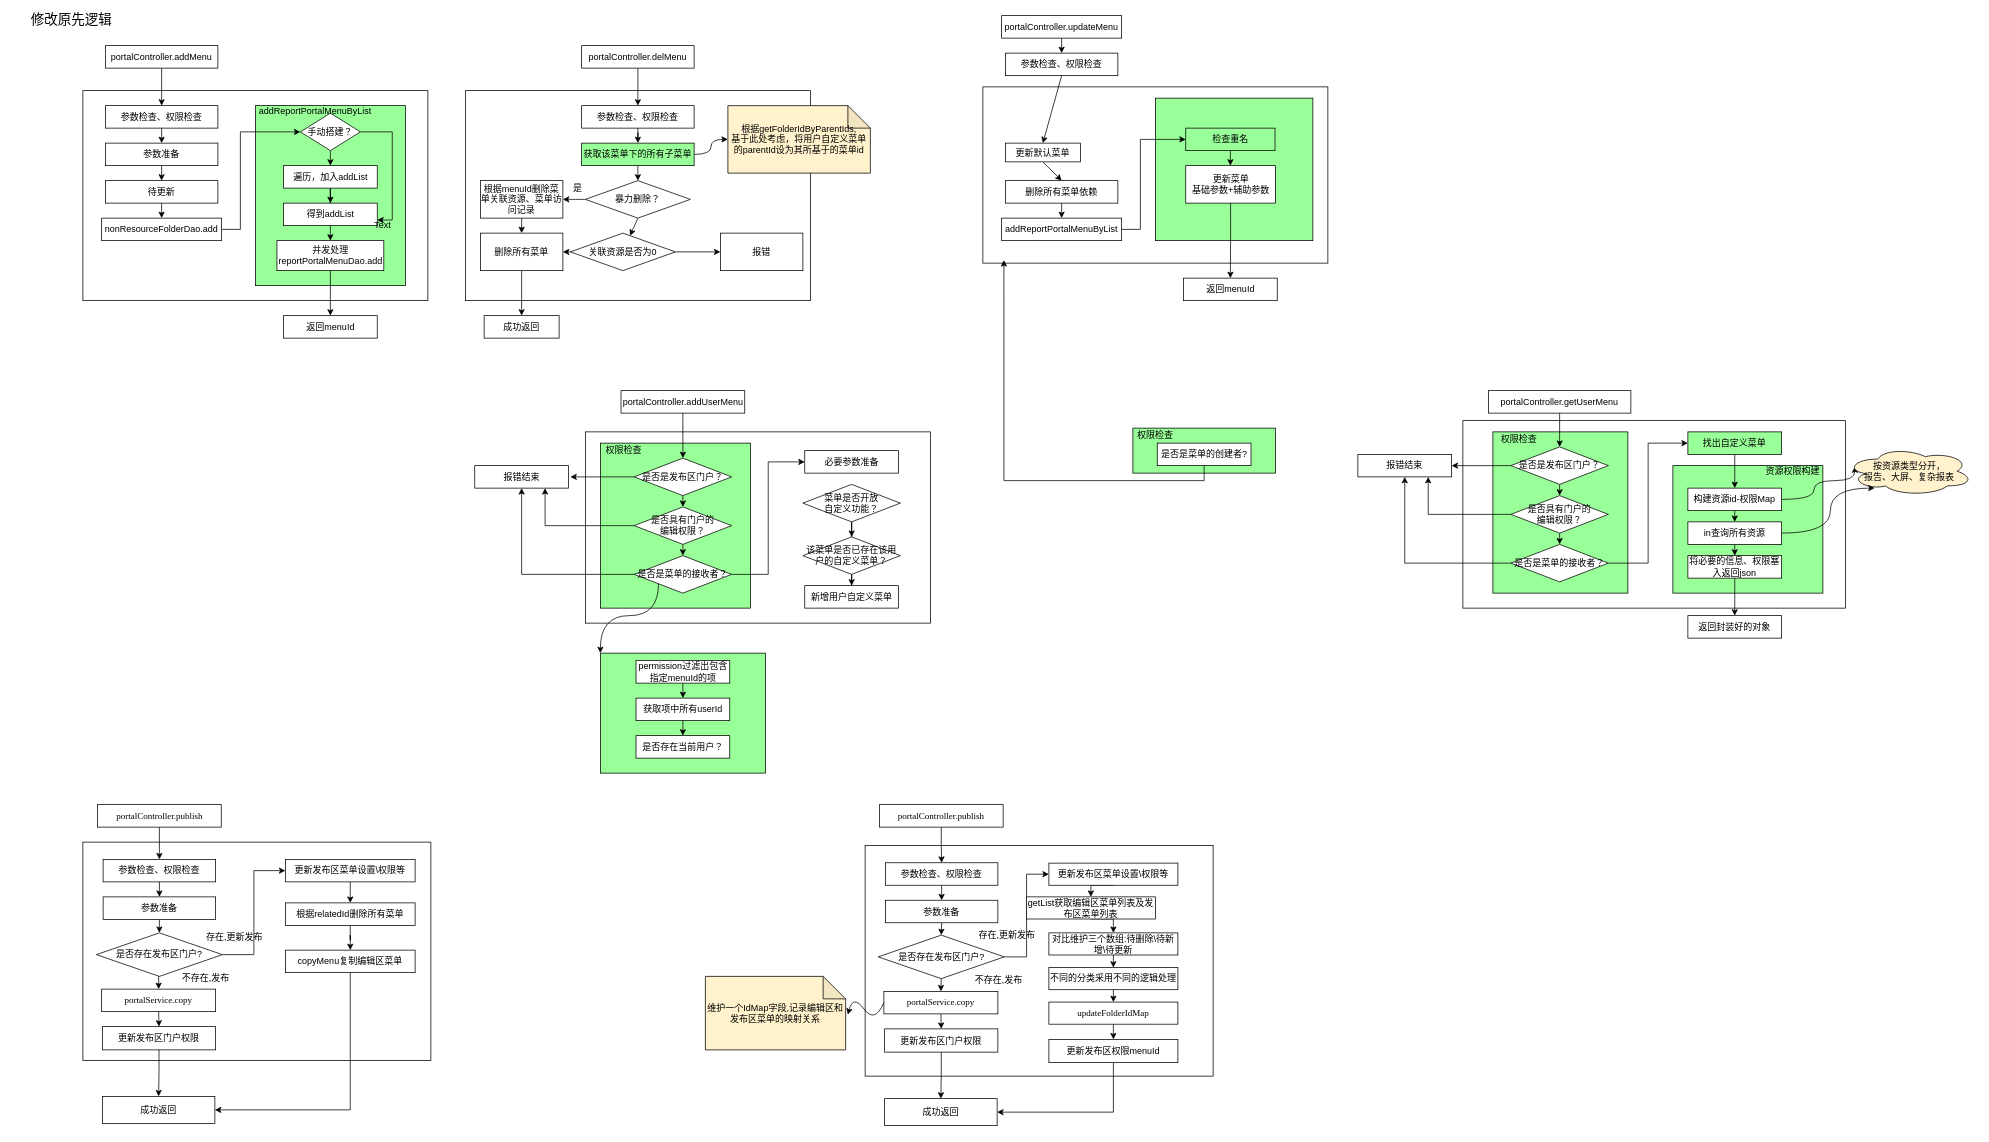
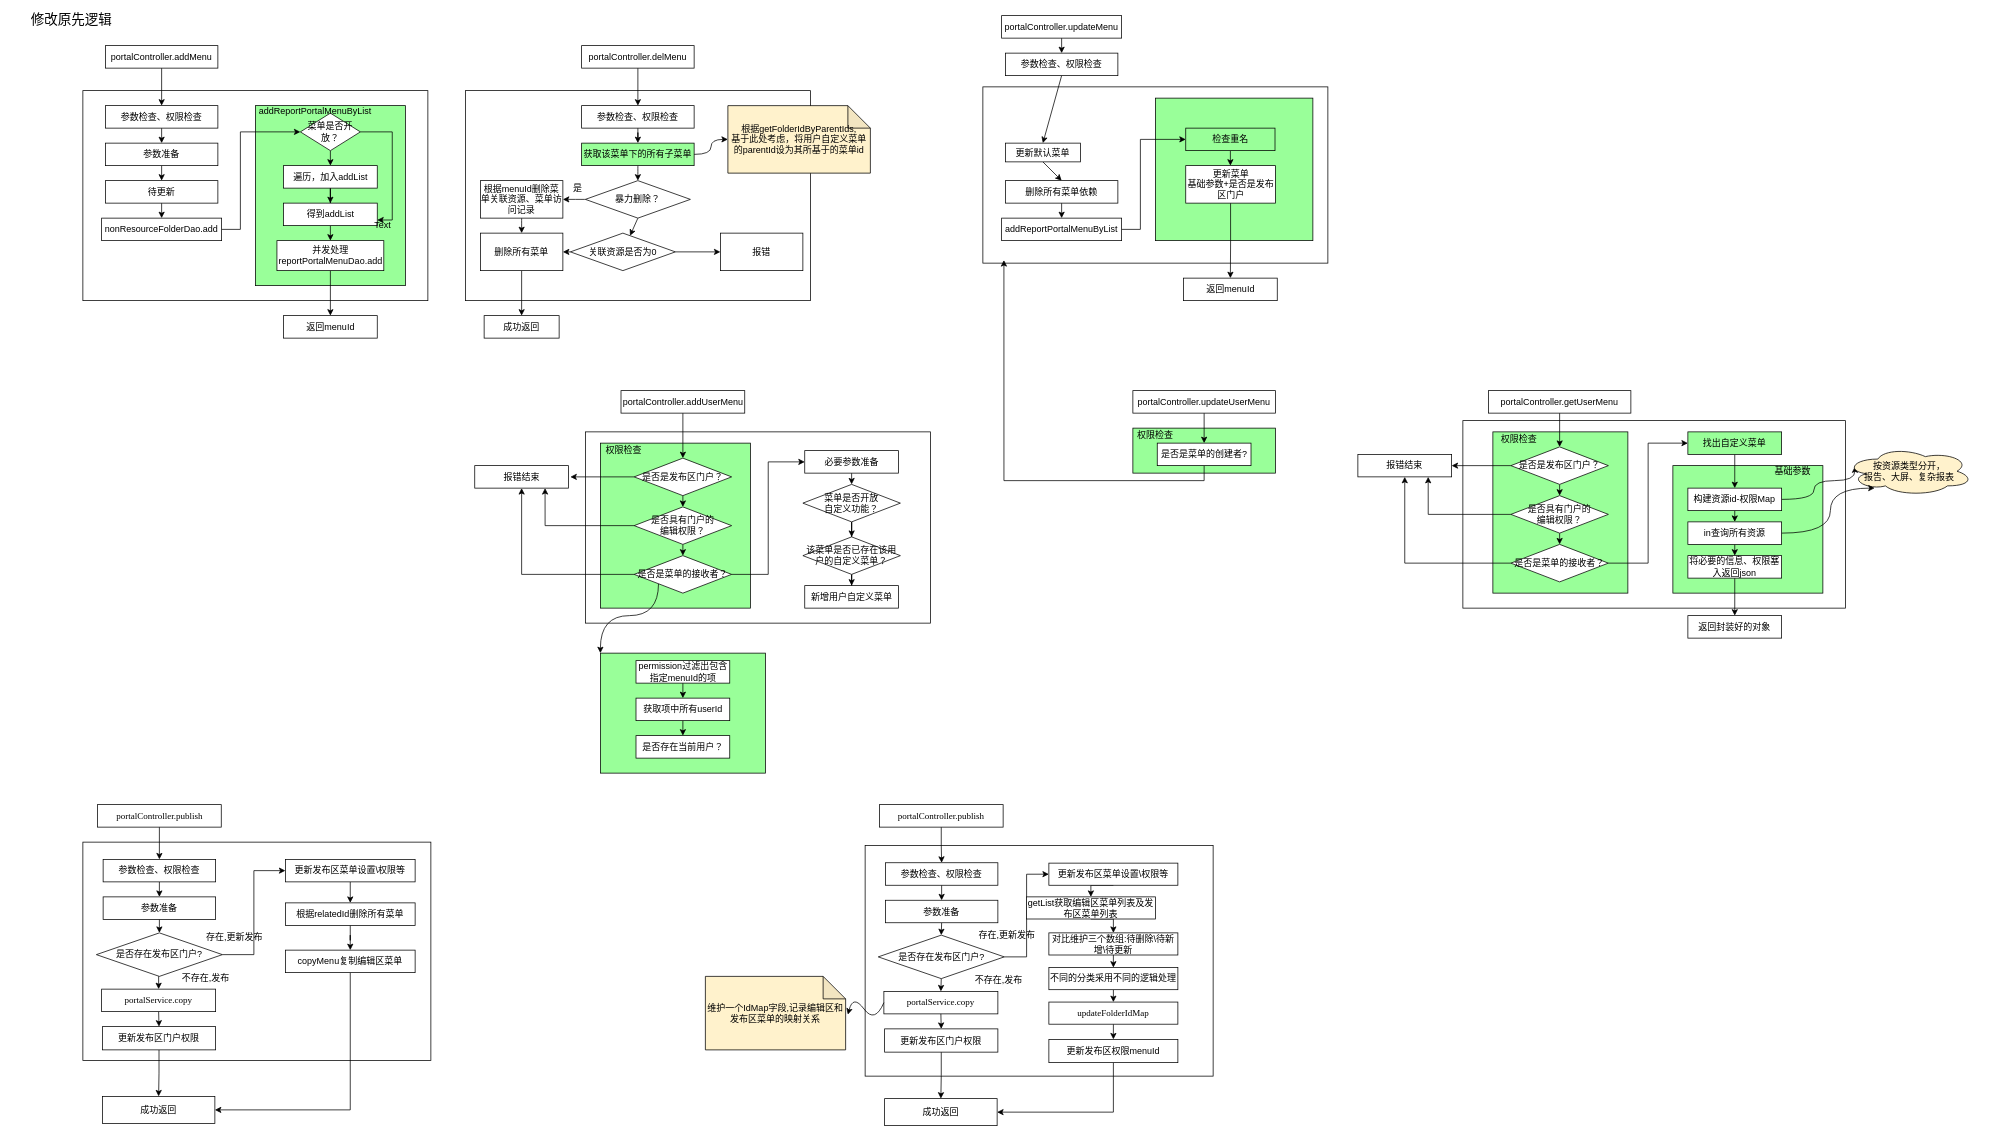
node "手动搭建？": label "手动搭建？" -> "菜单是否开放？"
node "更新菜单 基础参数+辅助参数": label "更新菜单 基础参数+辅助参数" -> "更新菜单 基础参数+是否是发布区门户"
node "portalController.updateUserMenu": added
edge "portalController.updateUserMenu" -> "是否是菜单的创建者?": added
node "资源权限构建": label "资源权限构建" -> "基础参数"
edge "必要参数准备" -> "菜单是否开放 自定义功能？": added
